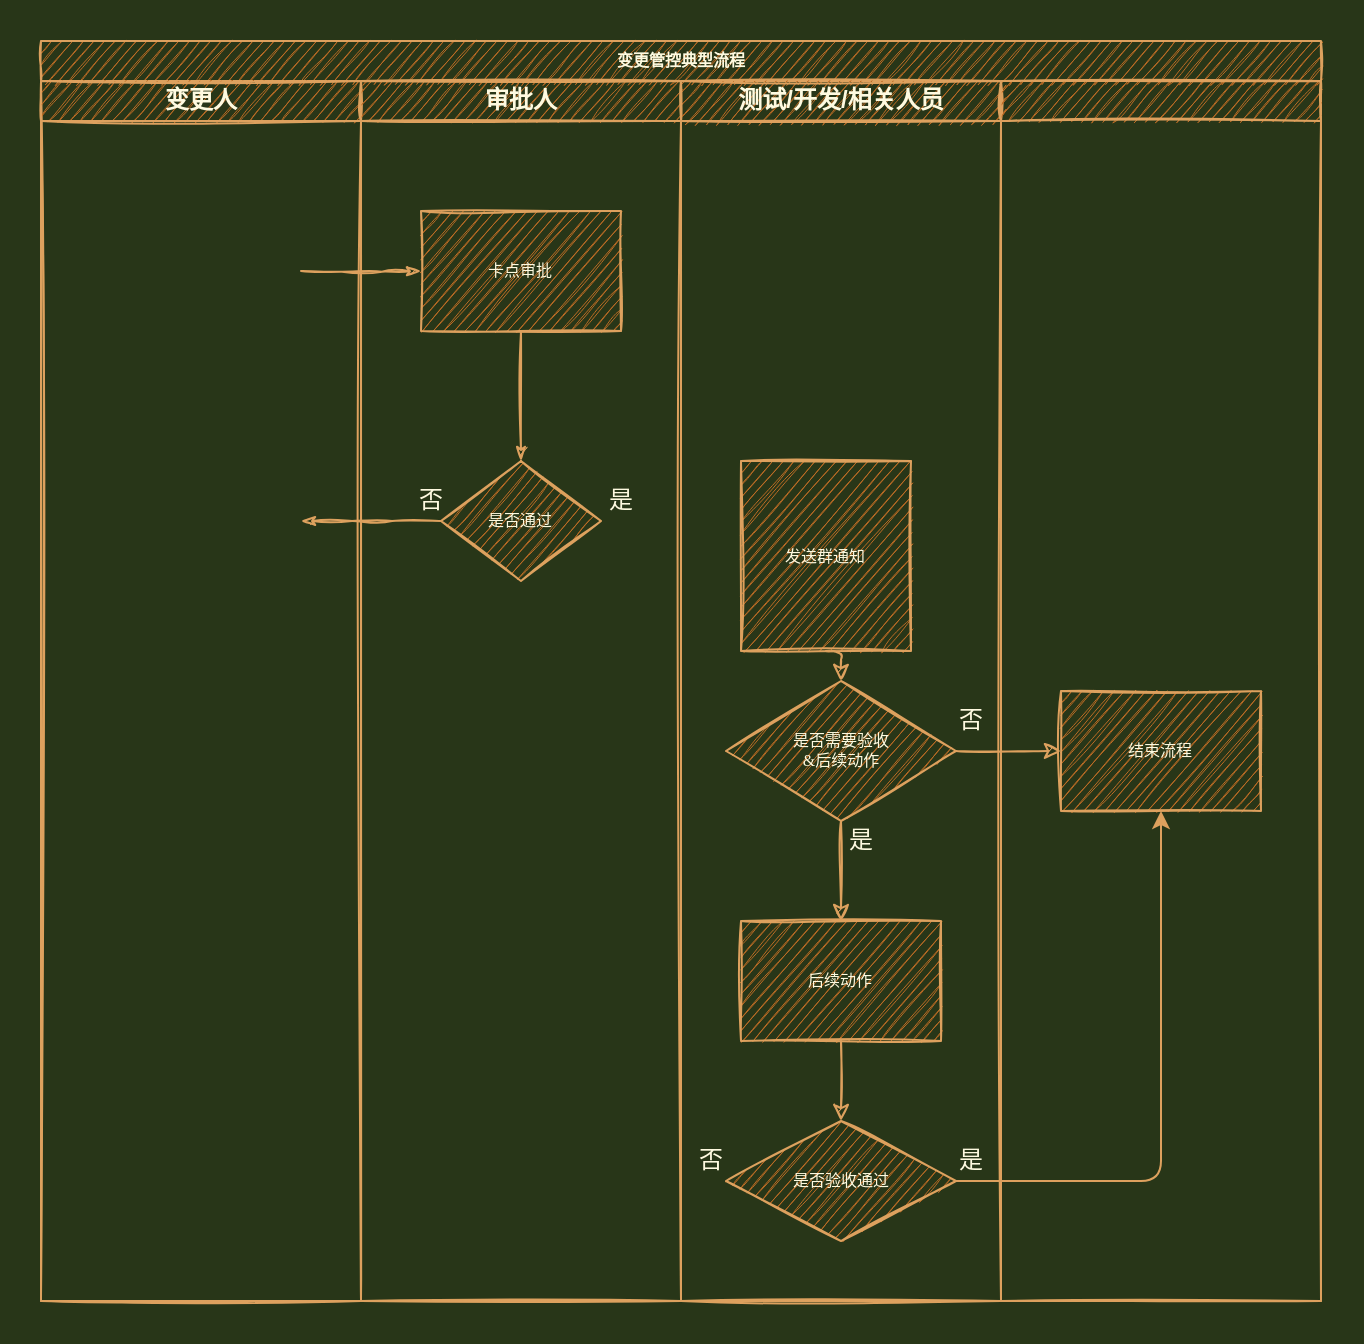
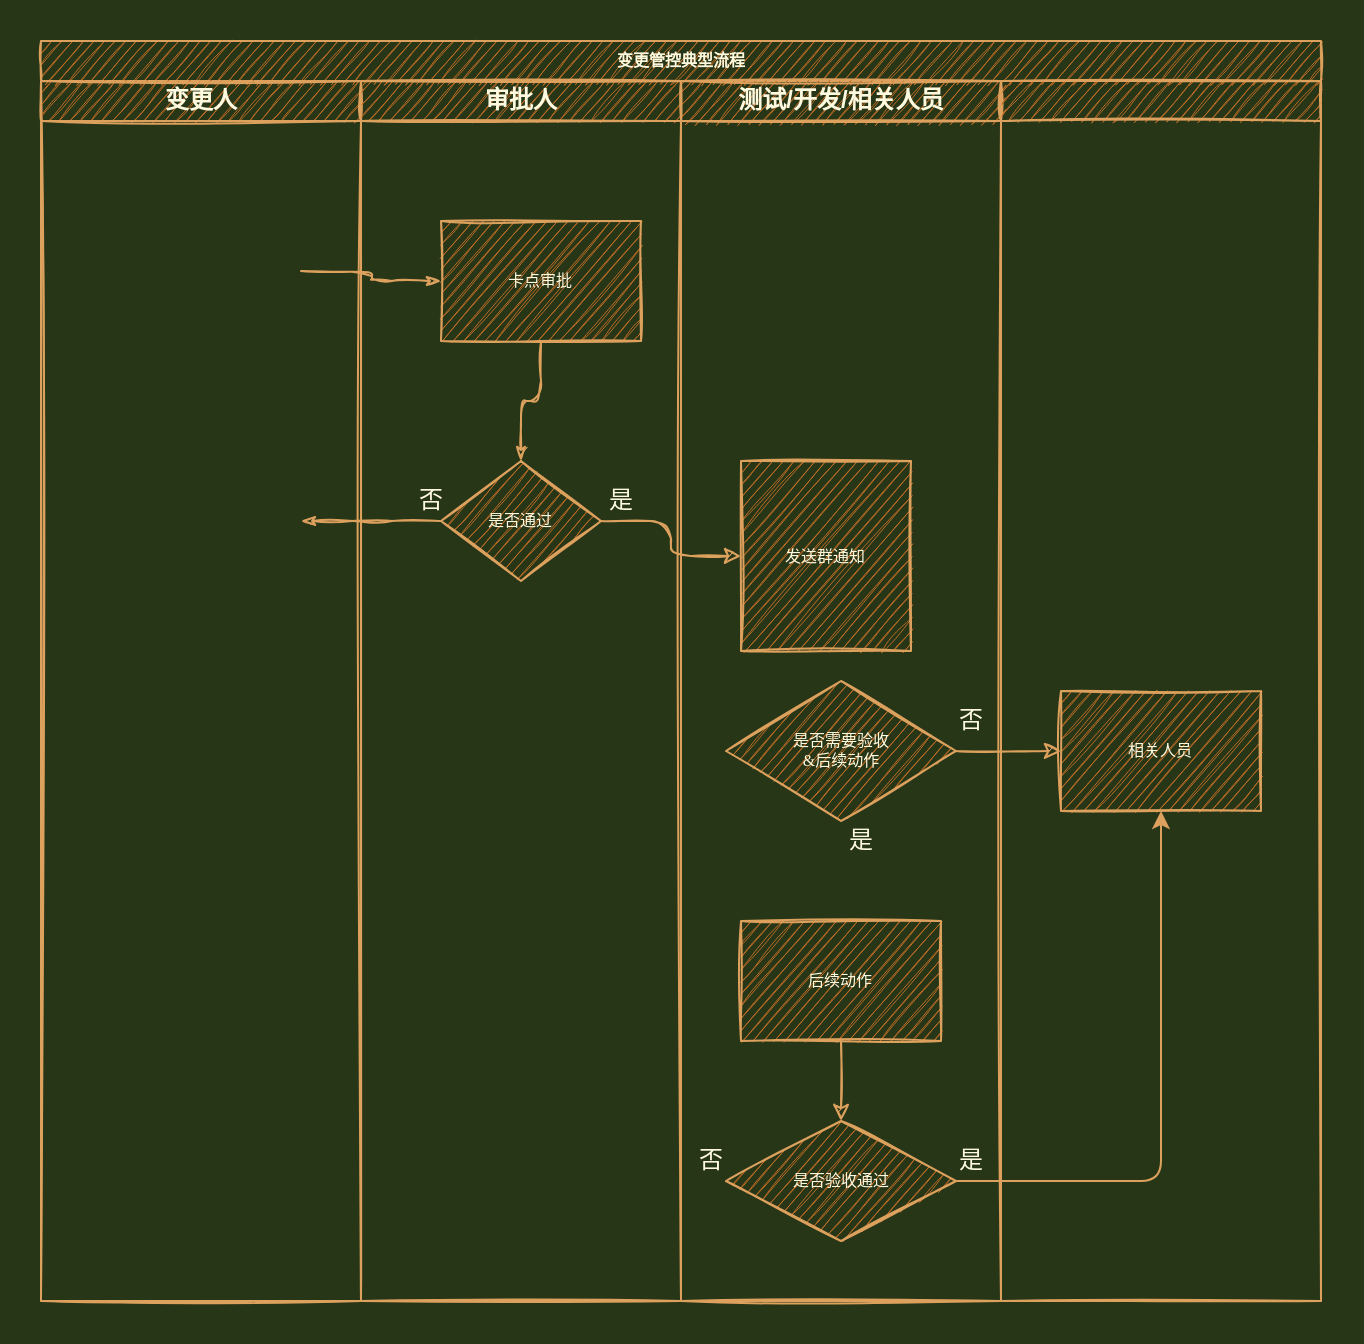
node "卡点审批": moved (521, 271) -> (541, 281)
edge "是否通过" -> "发送群通知": added
edge "发送群通知" -> "是否需要验收 &后续动作": removed
node "结束流程": label "结束流程" -> "相关人员"
edge "是否需要验收 &后续动作" -> "后续动作": removed
